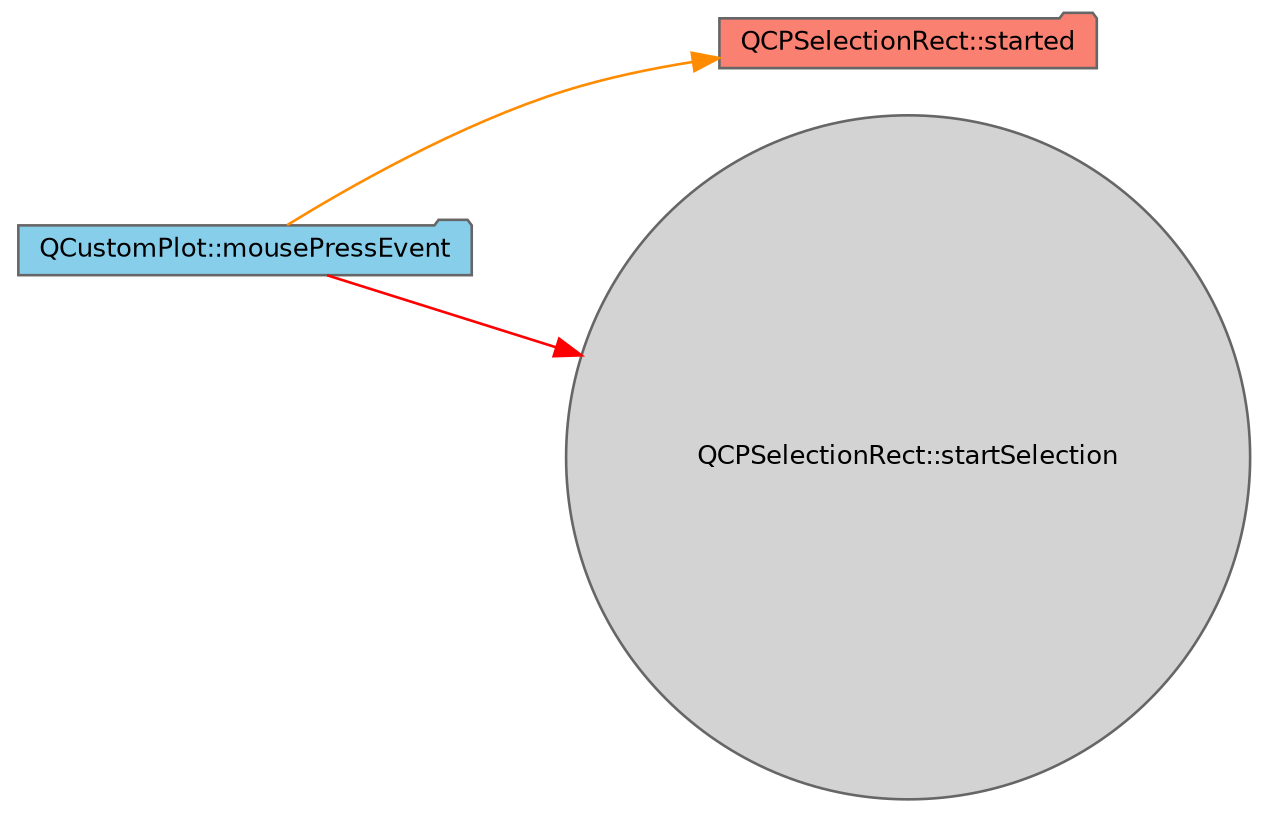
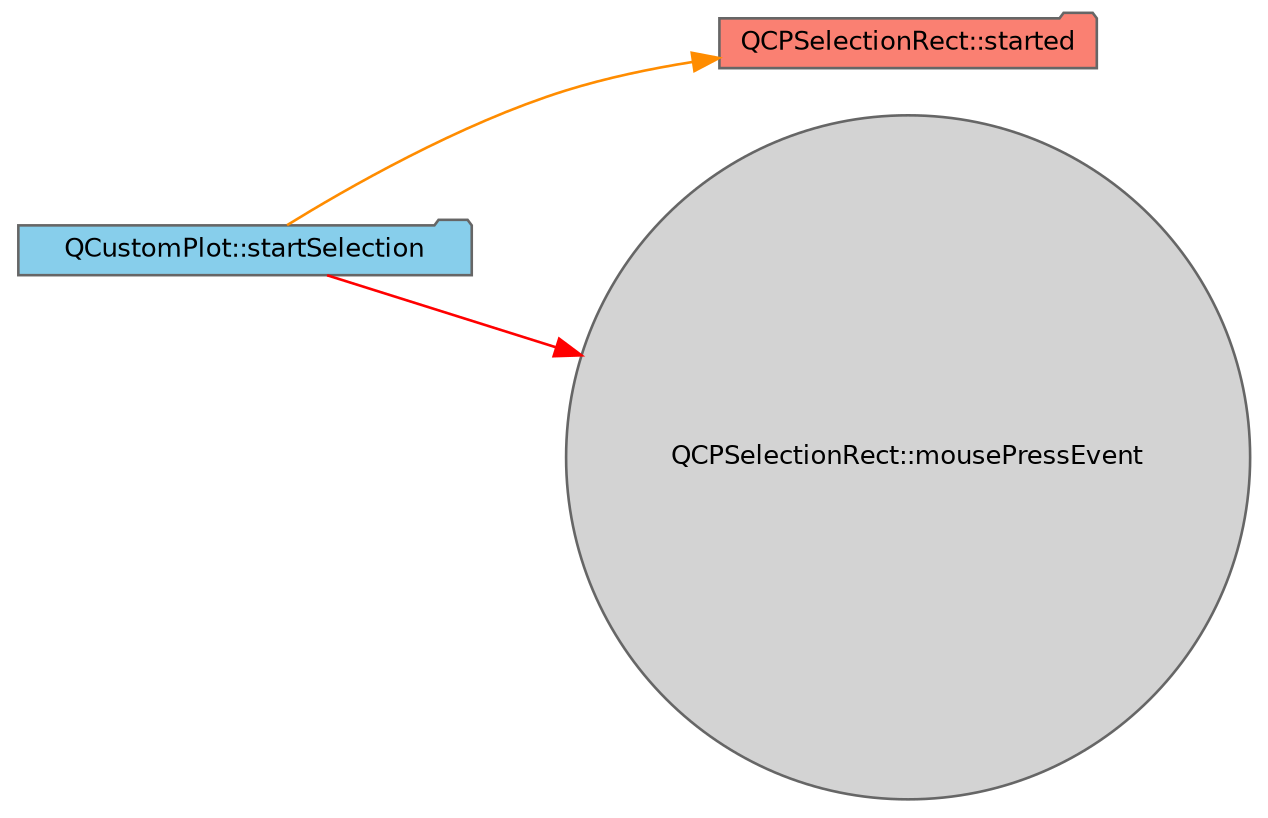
node "QCustomPlot::mousePressEvent": label "QCustomPlot::mousePressEvent" -> "QCustomPlot::startSelection"
node "QCPSelectionRect::startSelection": label "QCPSelectionRect::startSelection" -> "QCPSelectionRect::mousePressEvent"
